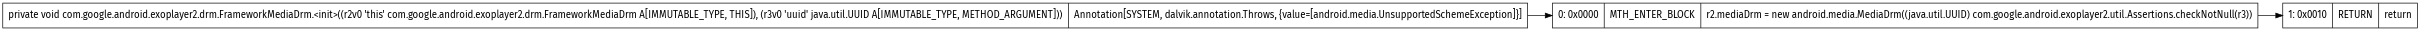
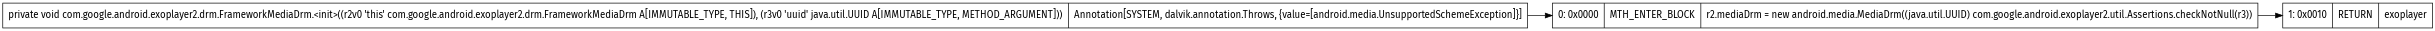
node "1: 0x0010": text "return" -> "exoplayer"
